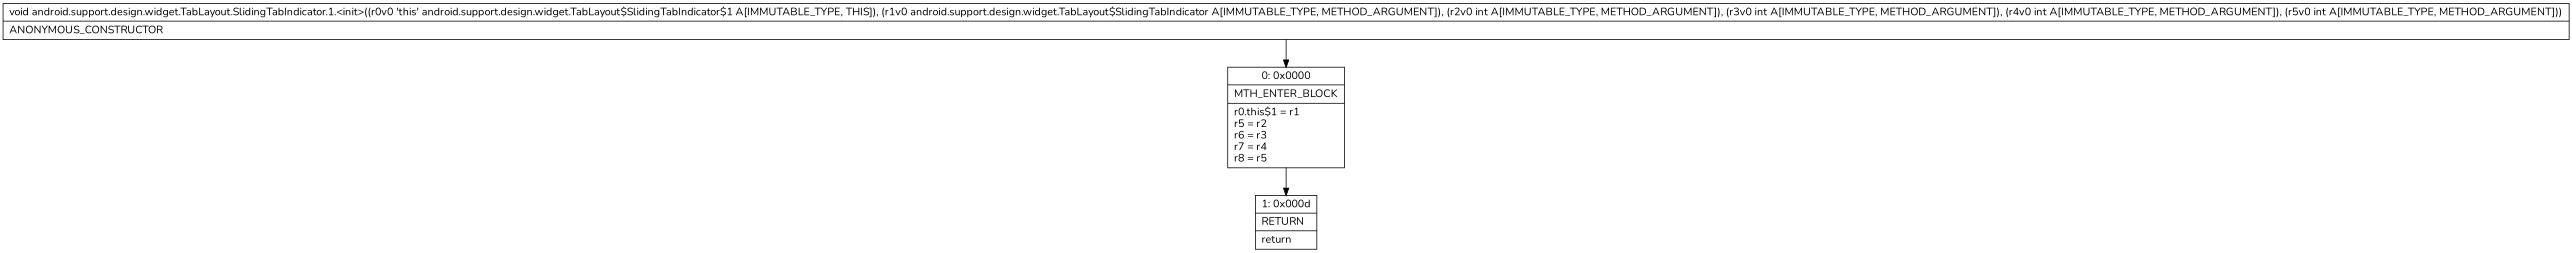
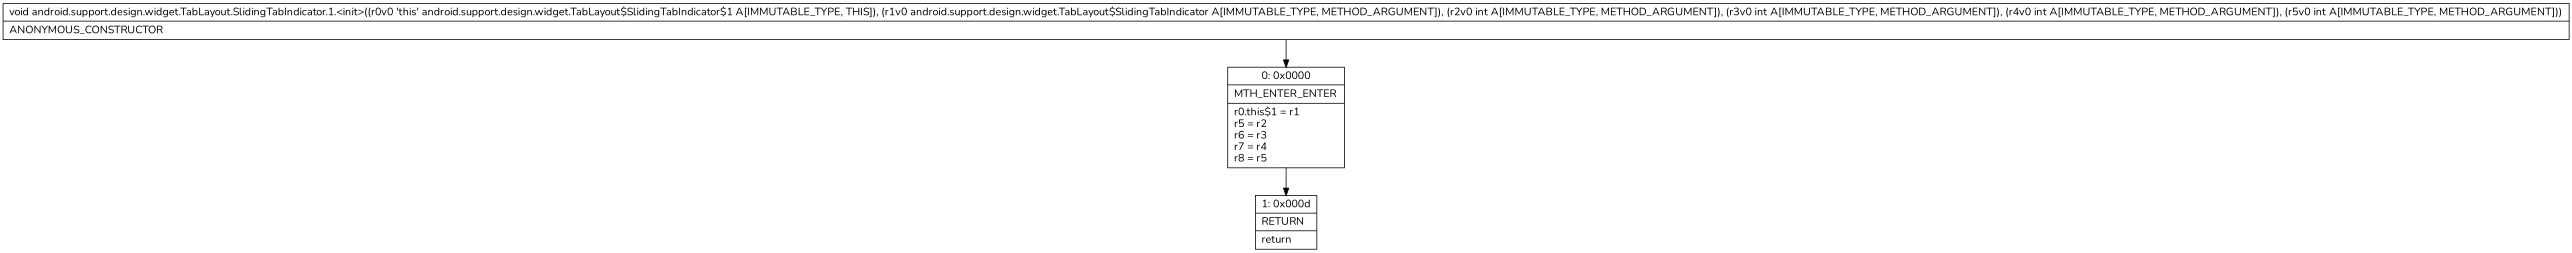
node "0: 0x0000": text "MTH_ENTER_BLOCK" -> "MTH_ENTER_ENTER"
